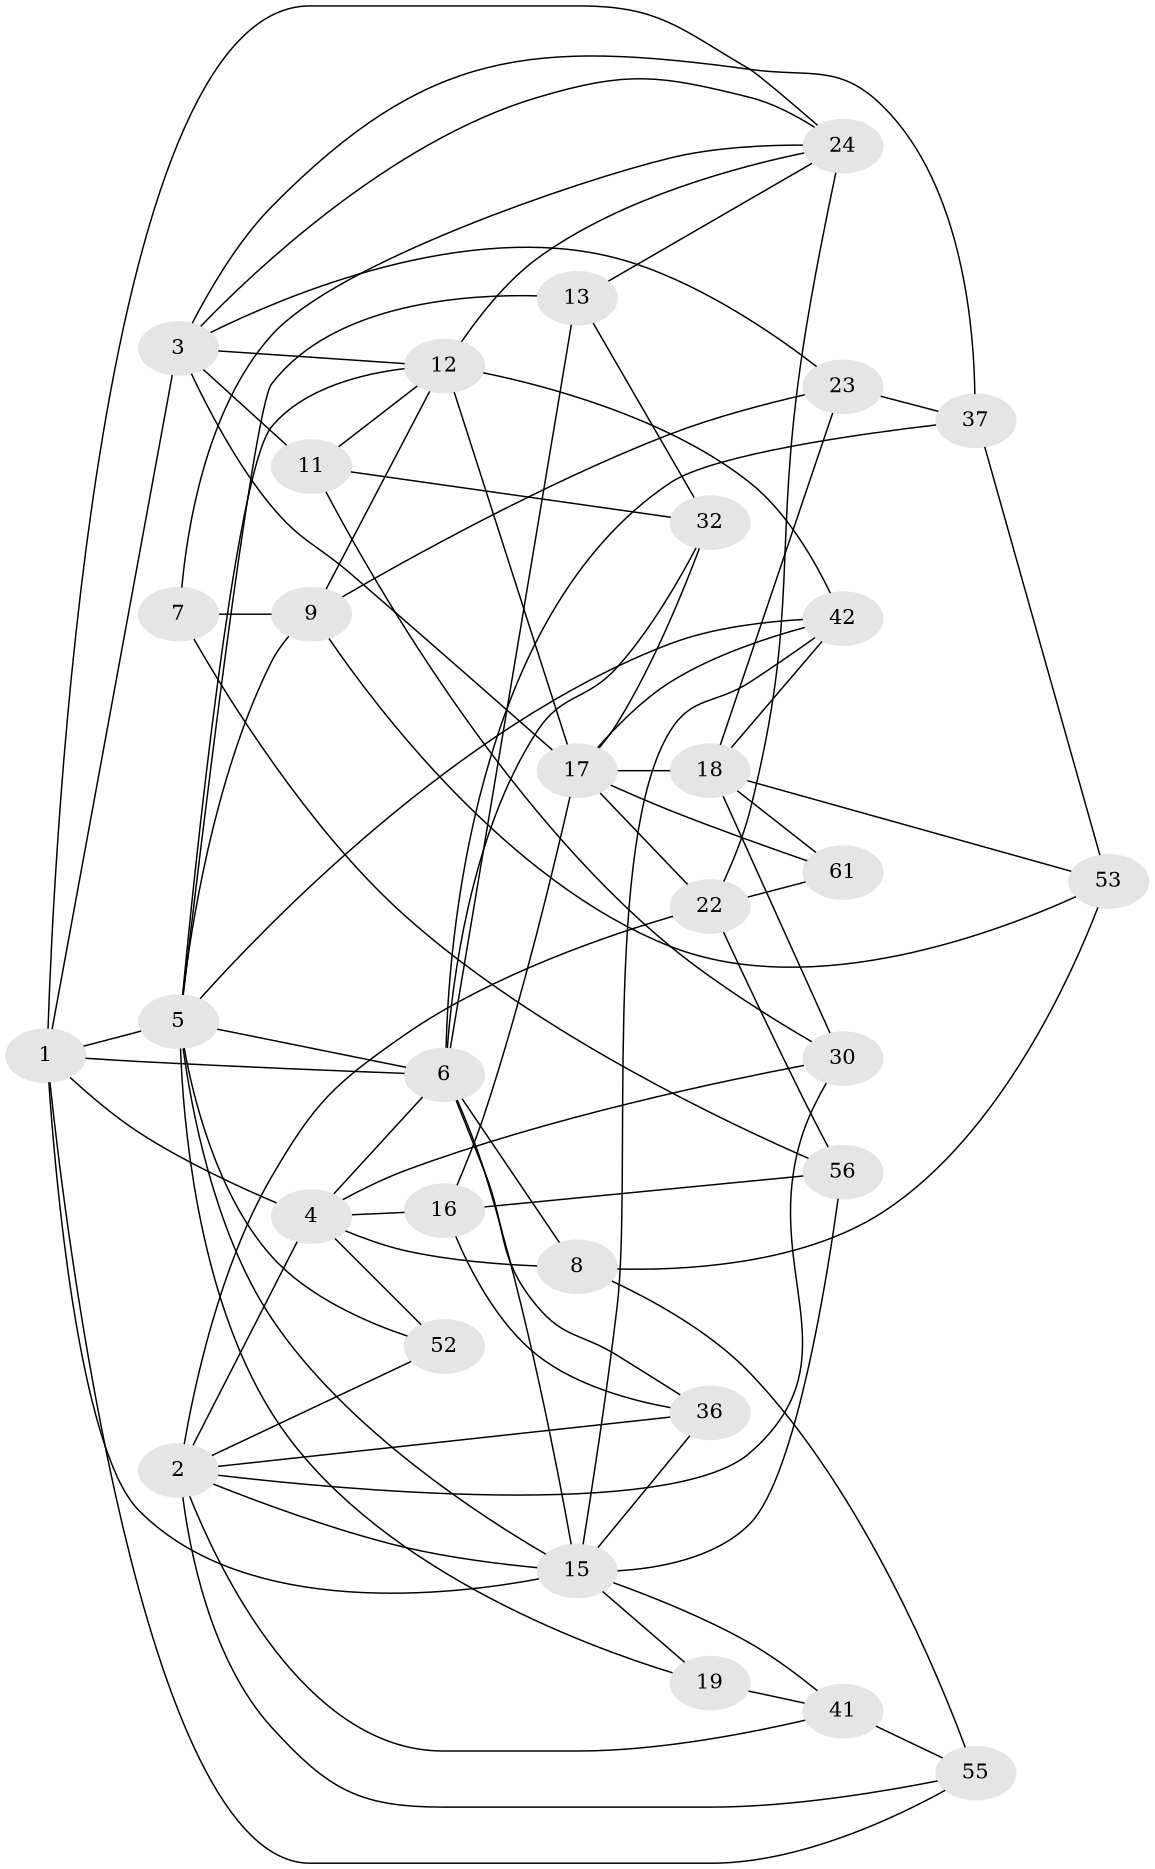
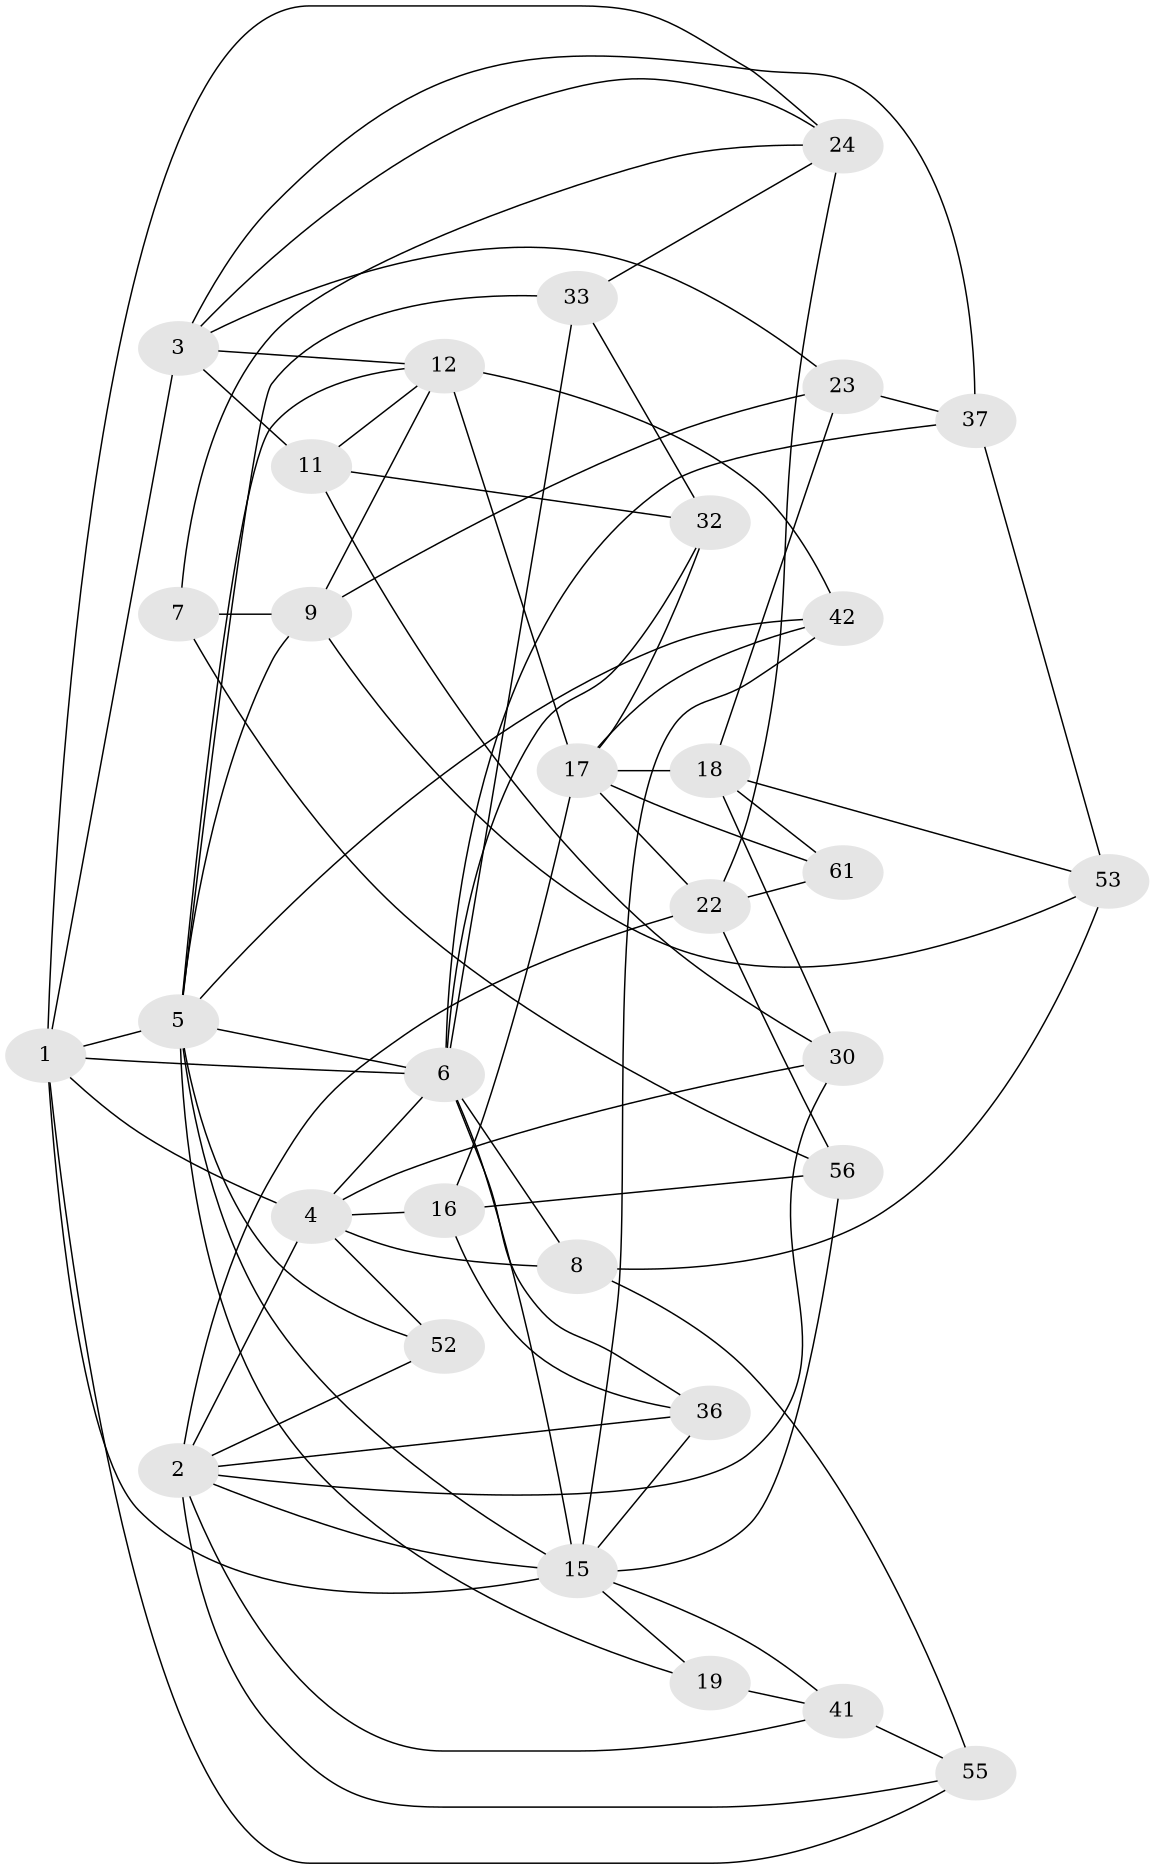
edge "24" -- "12": removed
node "13": label "13" -> "33"
edge "3" -- "17": removed
edge "42" -- "18": removed
